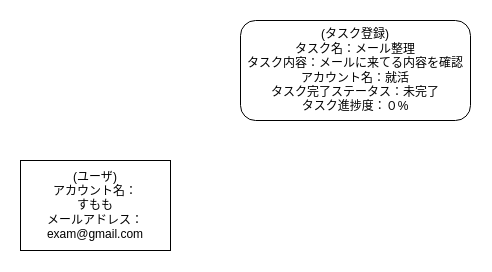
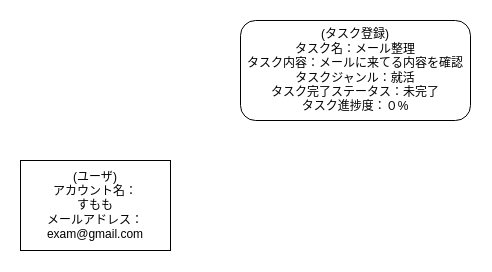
node "(タスク登録) タスク名：メール整理 タスク内容：メールに来てる内容を確認 アカウント名：就活 タスク完了ステータス：未完了 タスク進捗度：０%": label "(タスク登録) タスク名：メール整理 タスク内容：メールに来てる内容を確認 アカウント名：就活 タスク完了ステータス：未完了 タスク進捗度：０%" -> "(タスク登録) タスク名：メール整理 タスク内容：メールに来てる内容を確認 タスクジャンル：就活 タスク完了ステータス：未完了 タスク進捗度：０%"
